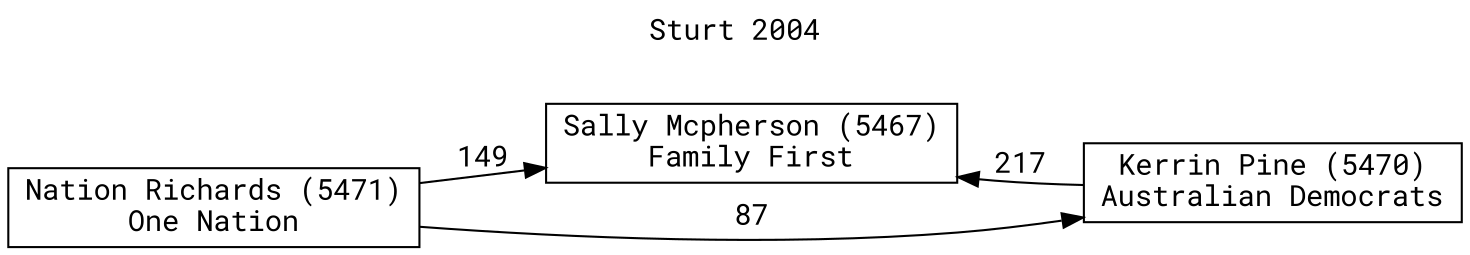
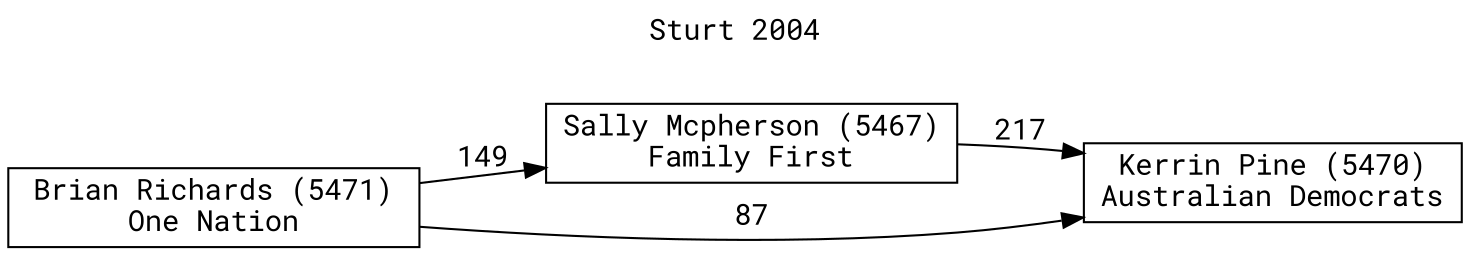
edge "Kerrin Pine (5470) Australian Democrats" -> "Sally Mcpherson (5467) Family First": reversed
node "Nation Richards (5471) One Nation": label "Nation Richards (5471) One Nation" -> "Brian Richards (5471) One Nation"
